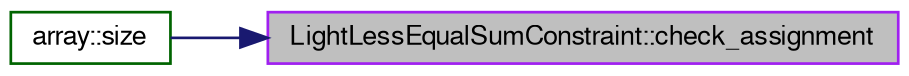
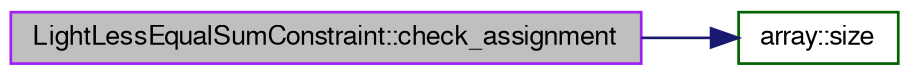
edge "array::size" -> "LightLessEqualSumConstraint::check_assignment": reversed
